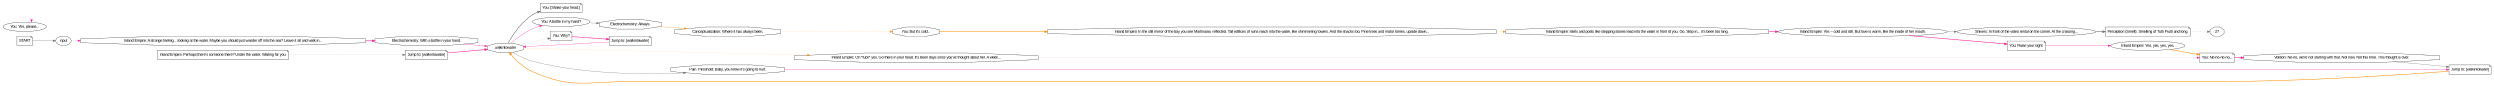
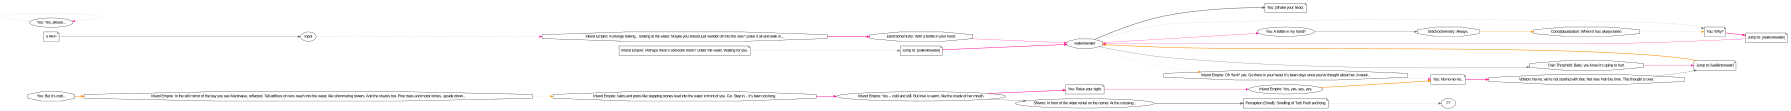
edge "Conceptualization: Where it has always been." -> "You: But it's cold...": now "Conceptualization: Where it has always been." -> "You: Why?"
